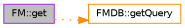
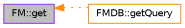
edge "FM::get" -> "FMDB::getQuery": reversed
